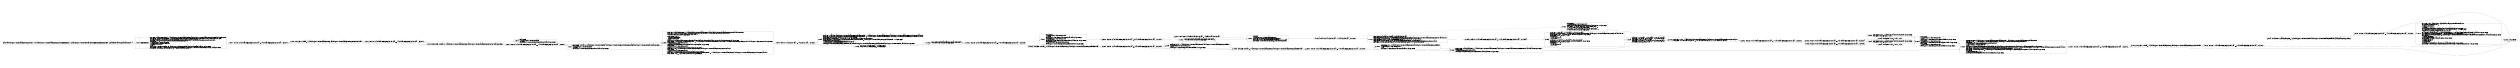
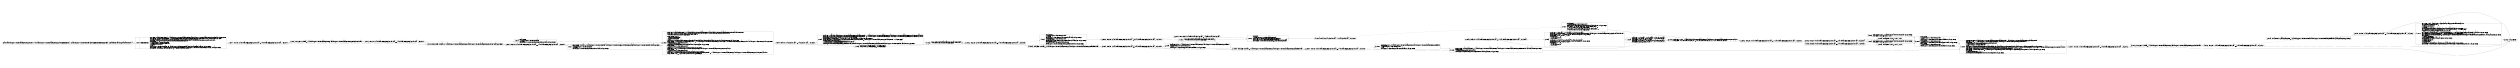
node "21: 0x0082": removed
